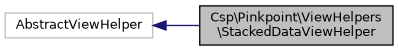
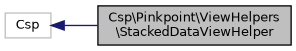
node "AbstractViewHelper": label "AbstractViewHelper" -> "Csp"
